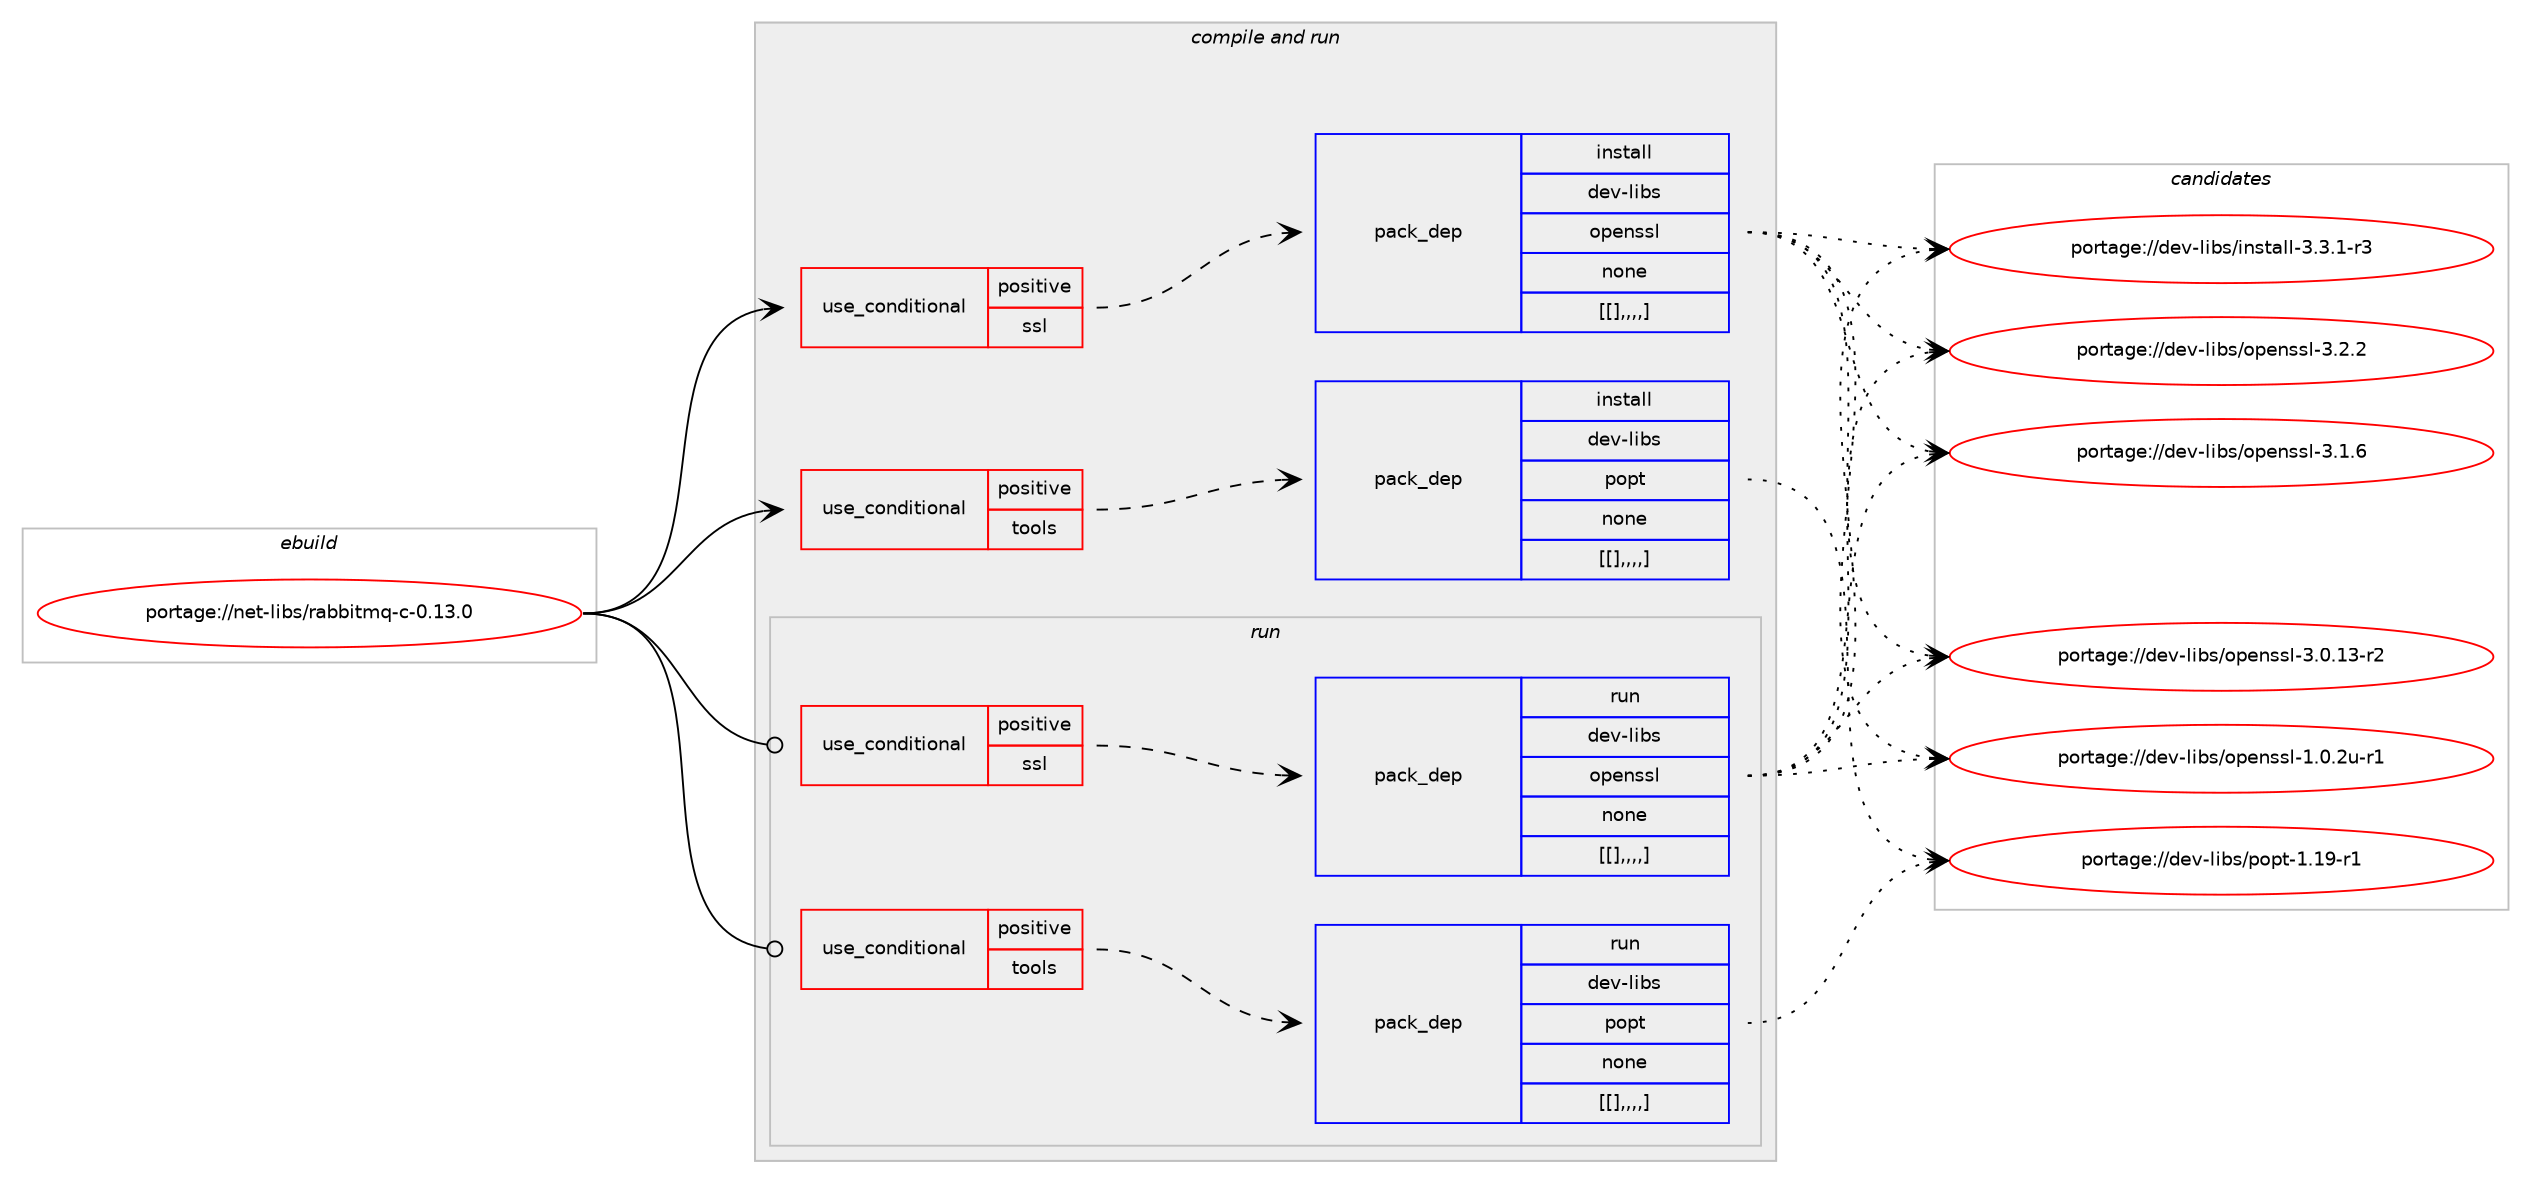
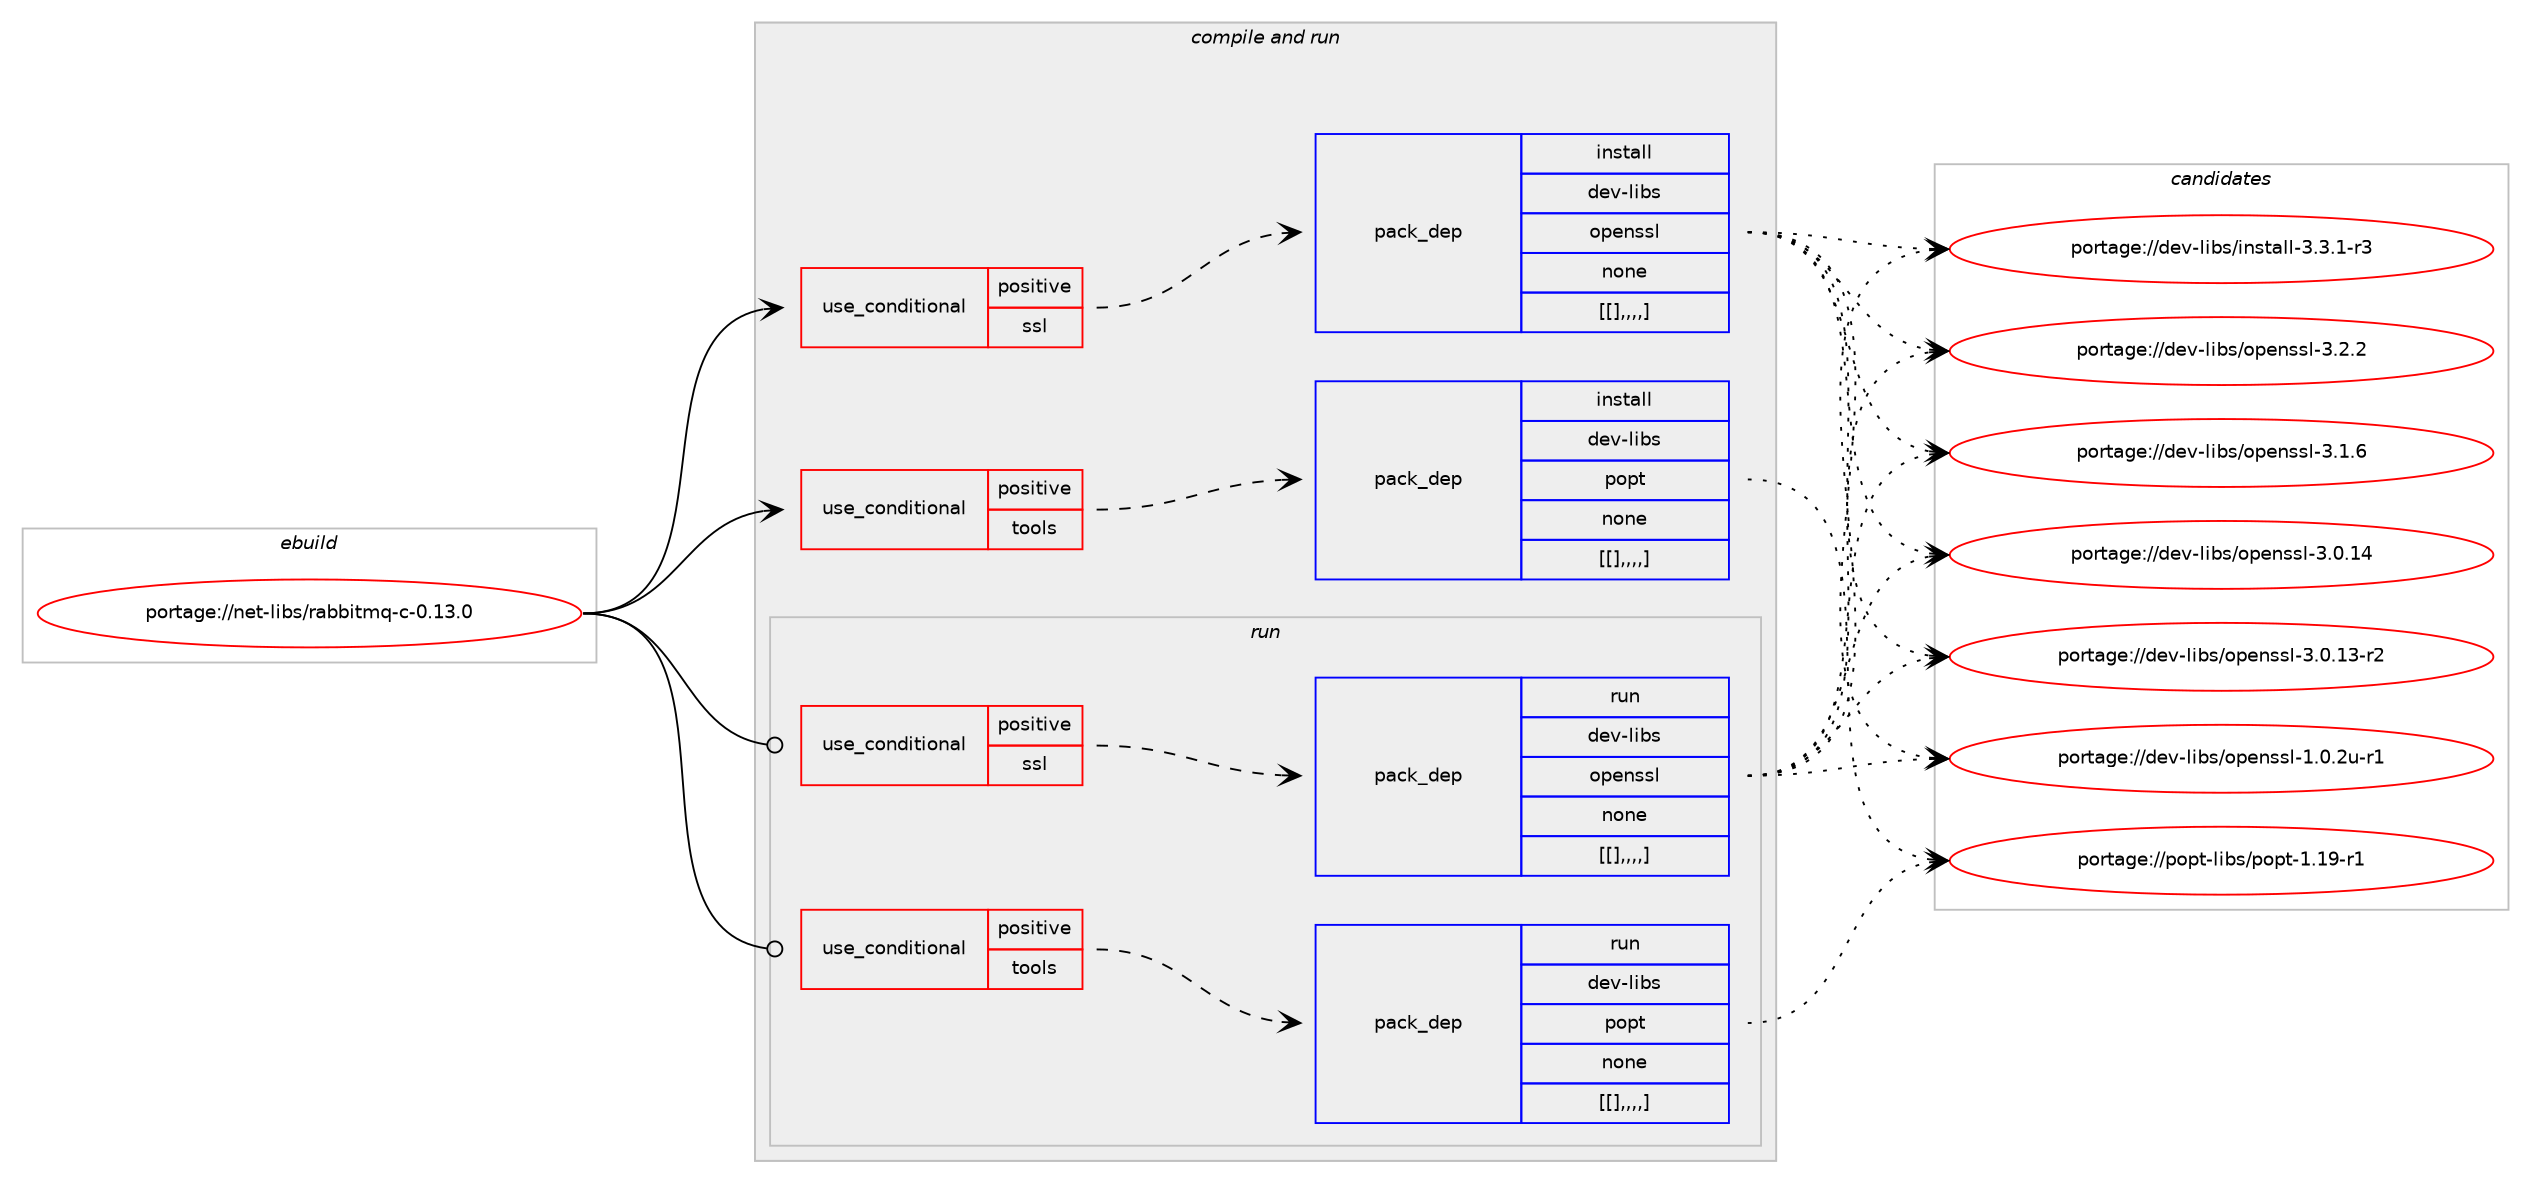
node "portage://dev-libs/openssl-3.0.14": added
node "portage://dev-libs/popt-1.19-r1": label "portage://dev-libs/popt-1.19-r1" -> "portage://popt-libs/popt-1.19-r1"
